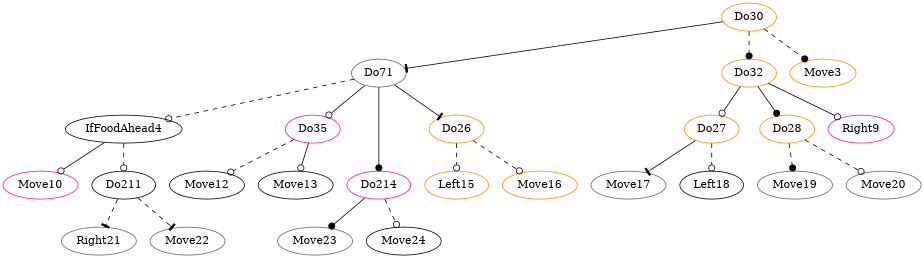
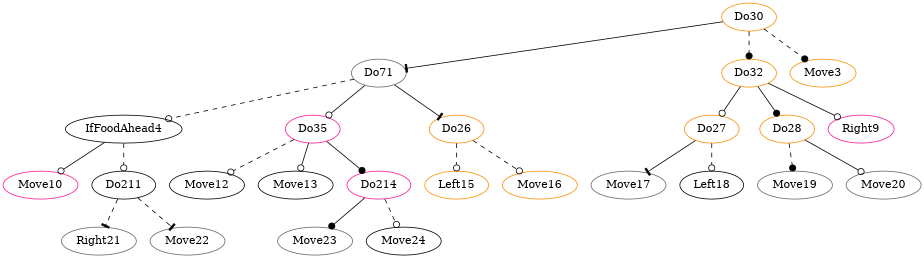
edge "Do71" -> "Do214": now "Do35" -> "Do214"
edge "Do28" -> "Move20": style dashed -> solid
